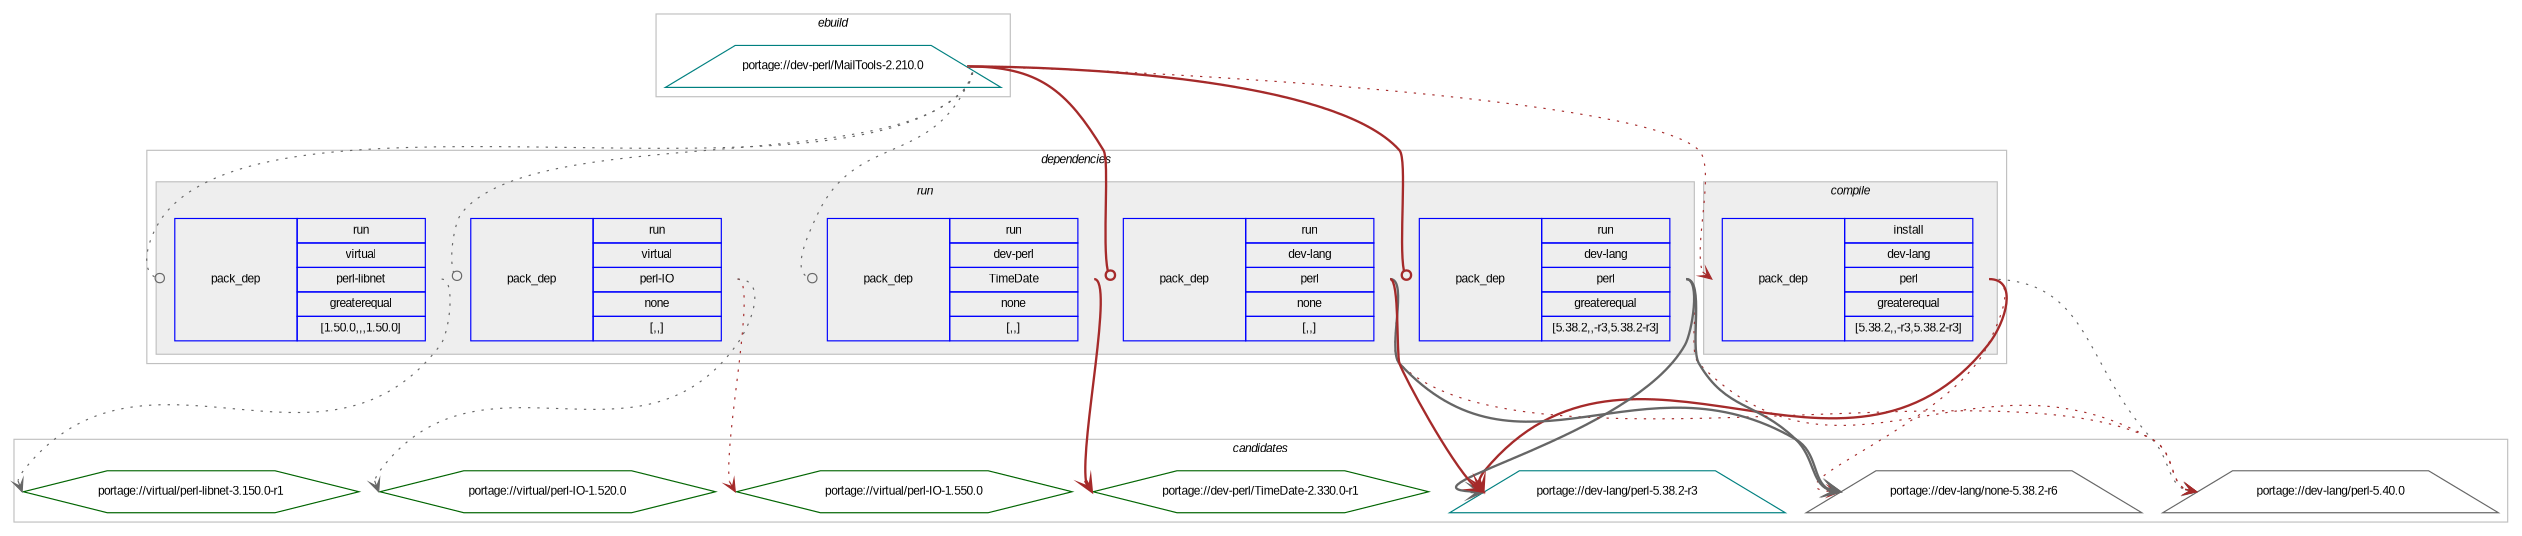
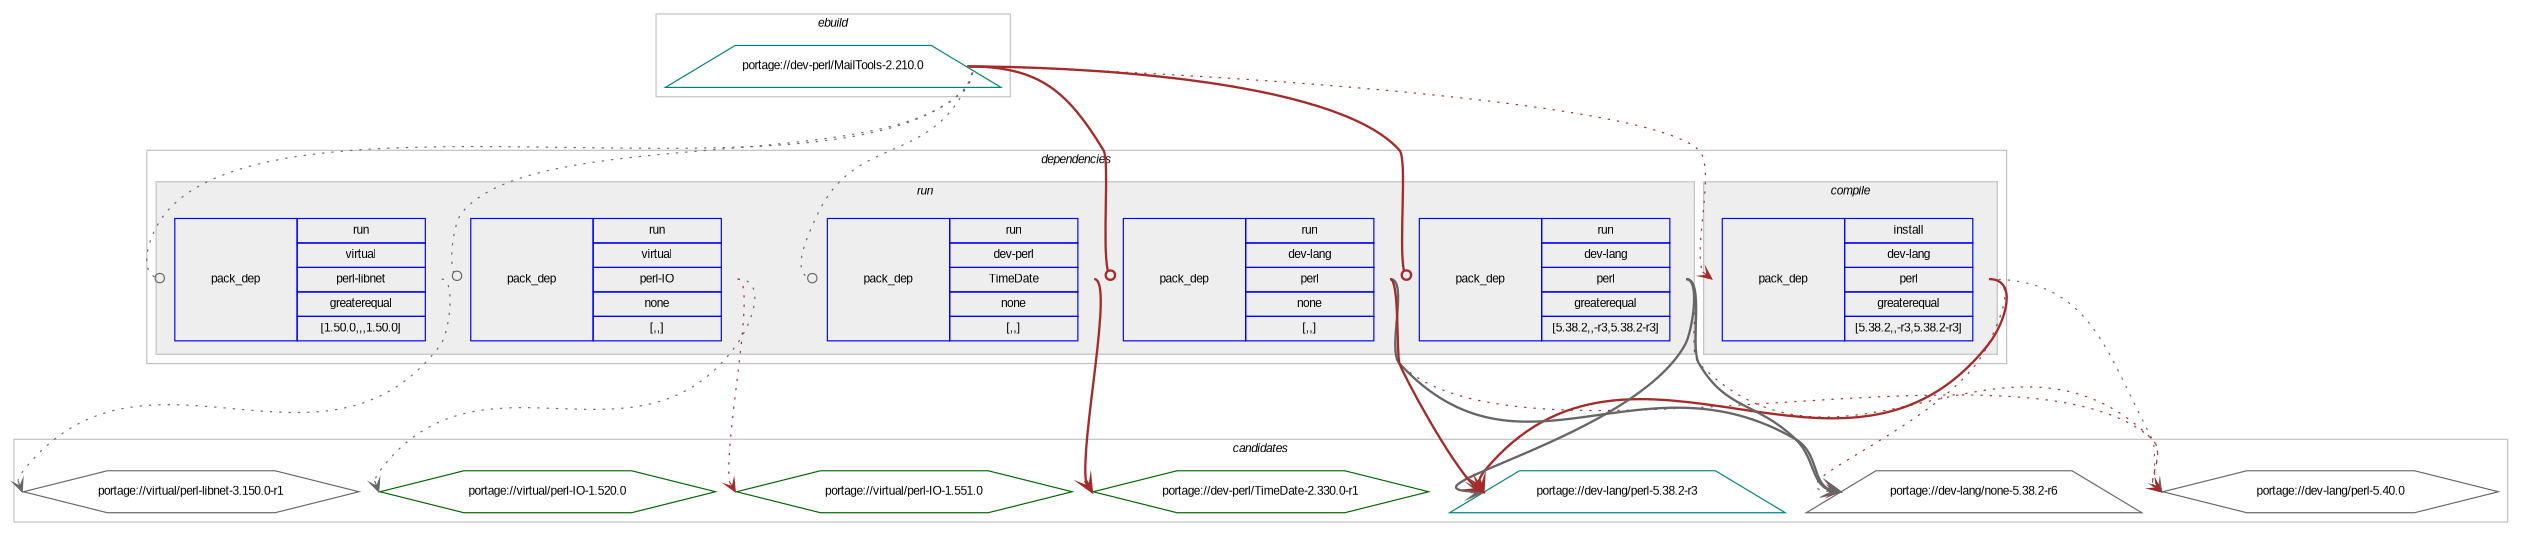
node "portage://virtual/perl-libnet-3.150.0-r1": color darkgreen -> gray40
node "portage://virtual/perl-IO-1.550.0": label "portage://virtual/perl-IO-1.550.0" -> "portage://virtual/perl-IO-1.551.0"
node "portage://dev-lang/perl-5.40.0": shape trapezium -> hexagon
